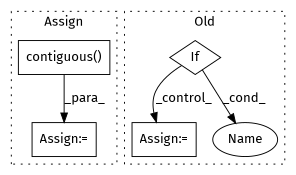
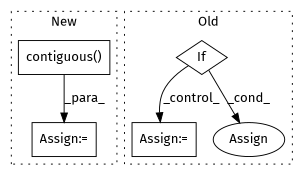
cluster "Assign": label "Assign" -> "New"
node "Name": label "Name" -> "Assign"
